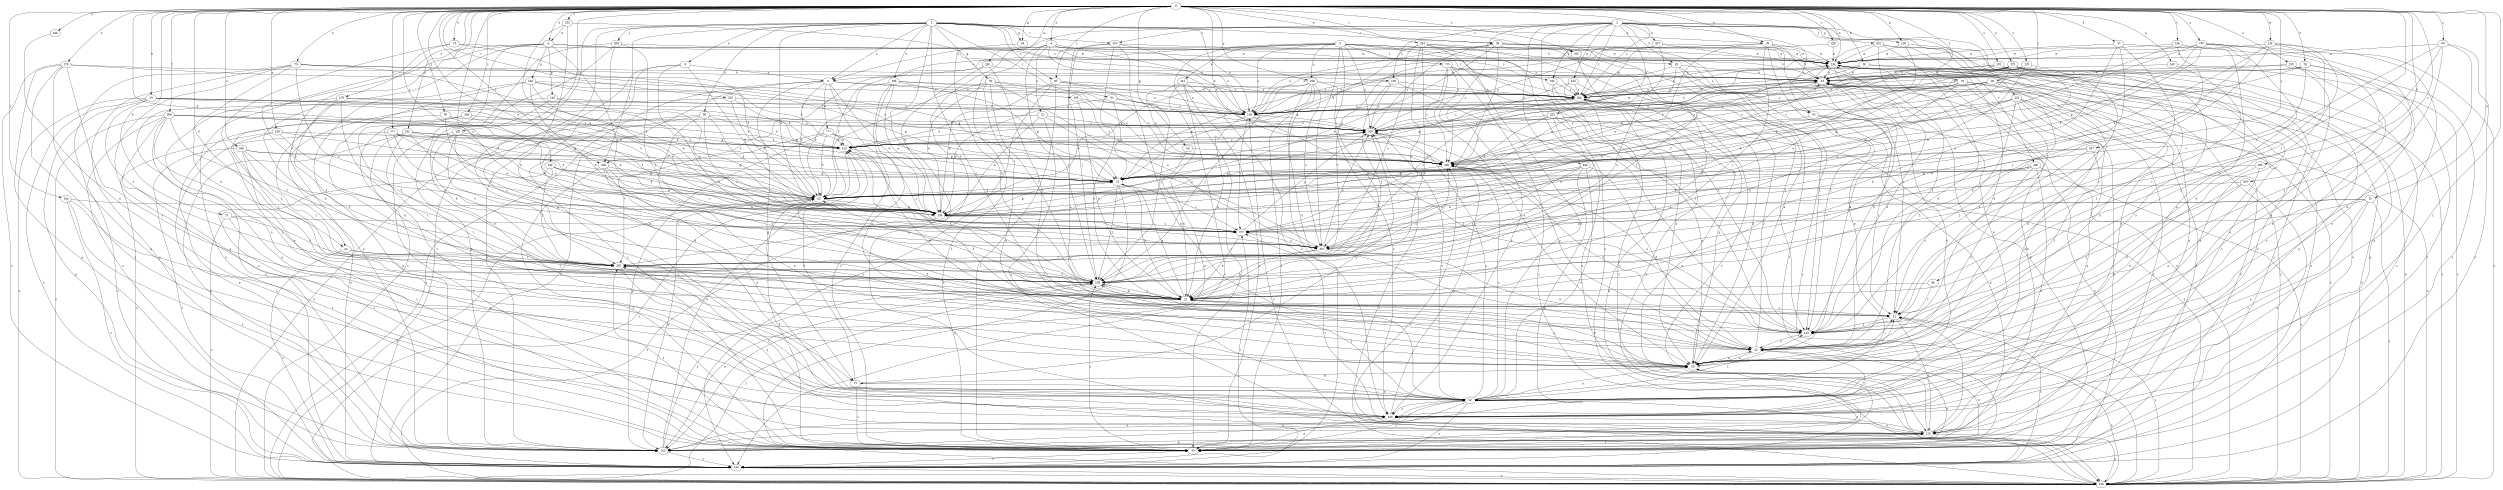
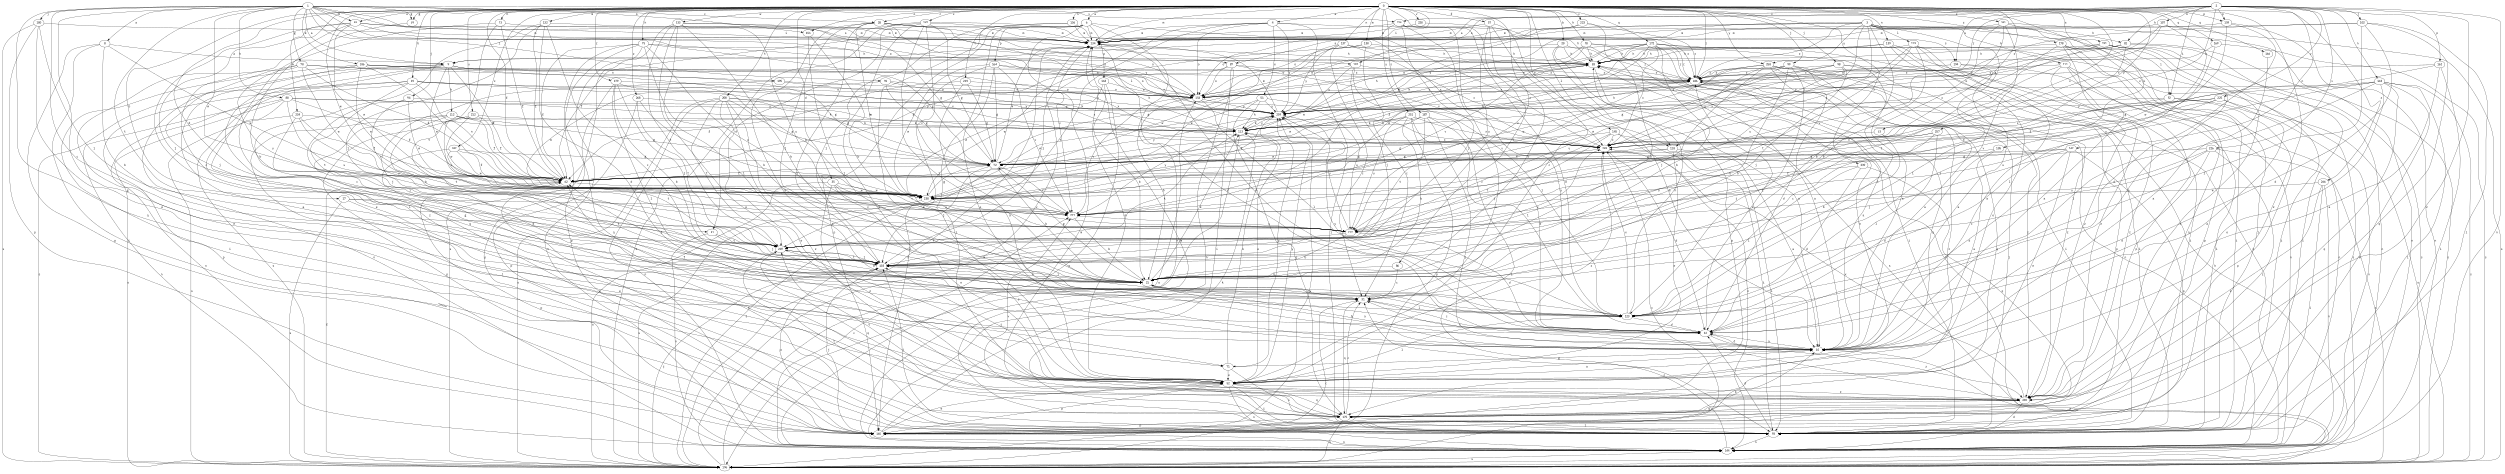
edge "223" -> "6": now "223" -> "134"
